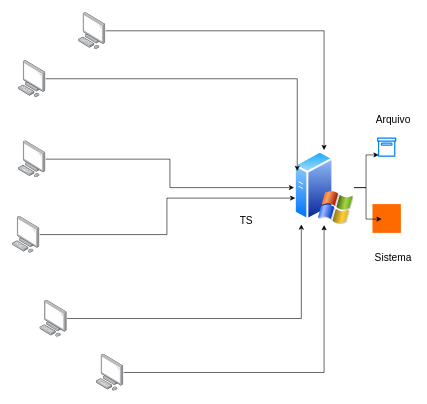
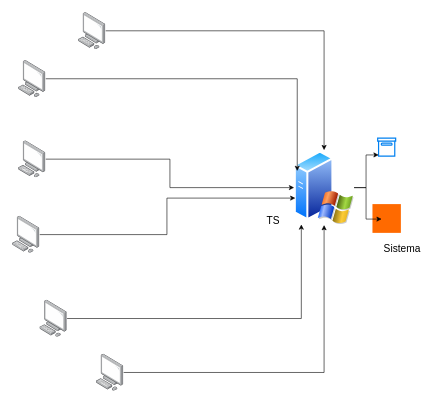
node "Arquivo": removed
node "TS": moved (247, 221) -> (274, 221)
node "Sistema": moved (394, 258) -> (403, 249)
